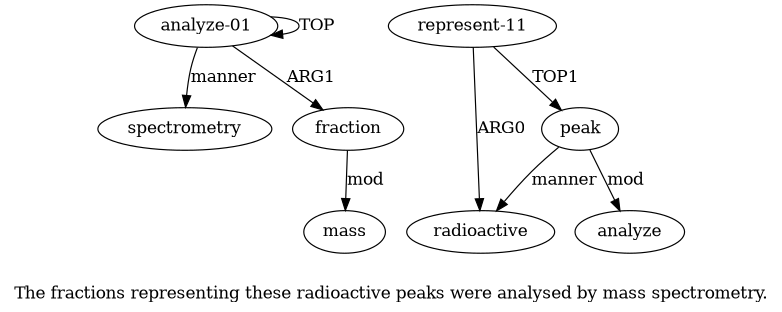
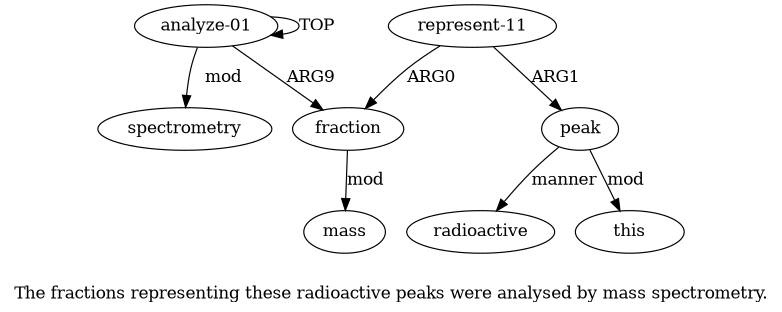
edge "analyze-01" -> "spectrometry": label "manner" -> "mod"
edge "analyze-01" -> "fraction": label "ARG1" -> "ARG9"
edge "represent-11" -> "peak": label "TOP1" -> "ARG1"
edge "represent-11" -> "radioactive": now "represent-11" -> "fraction"
node "analyze": label "analyze" -> "this"
